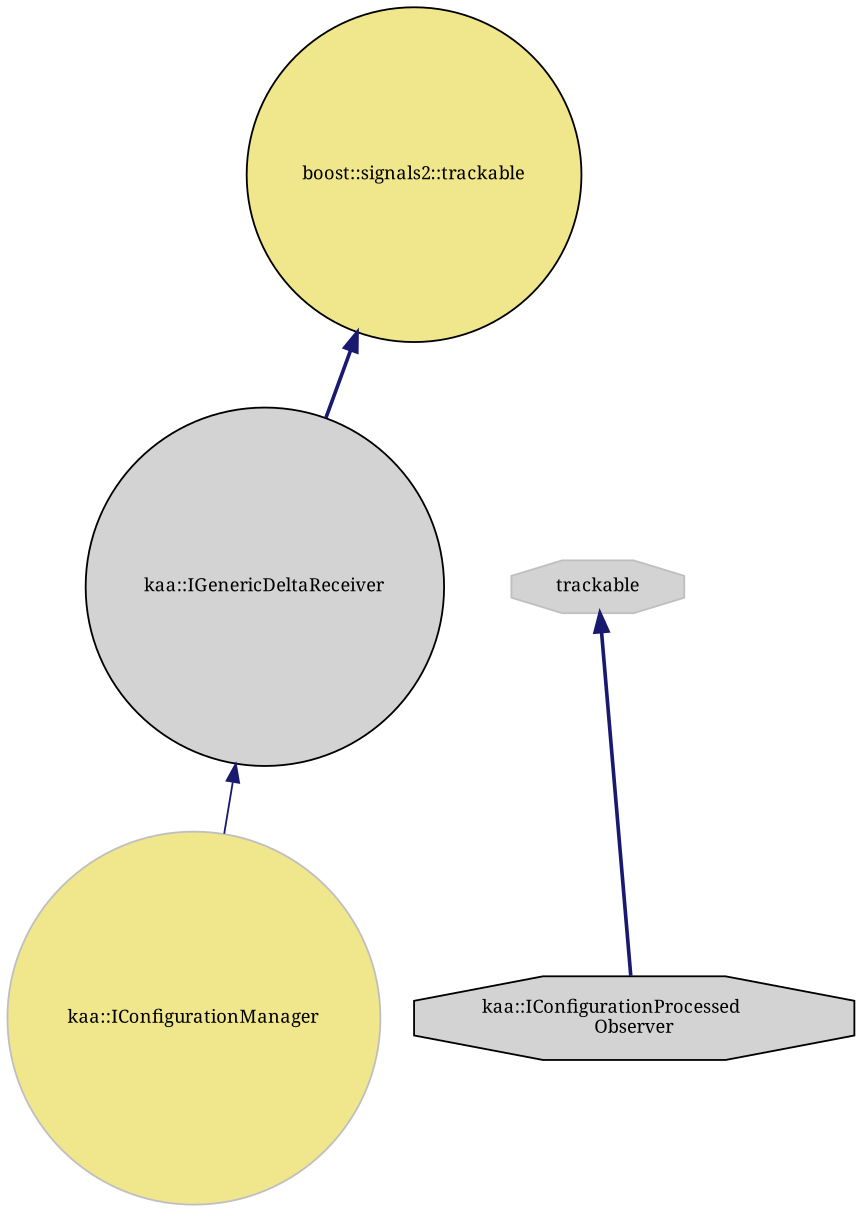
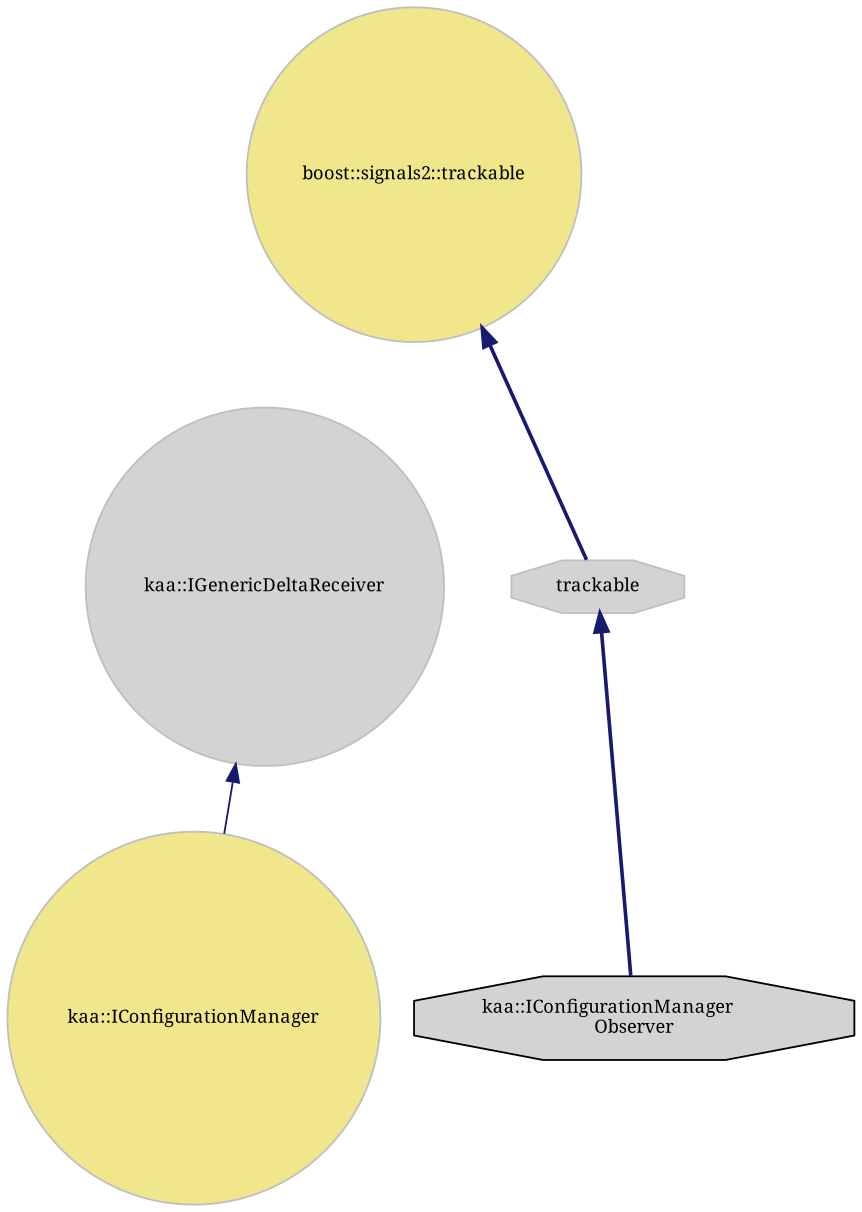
node "boost::signals2::trackable": color black -> grey75
edge "kaa::IGenericDeltaReceiver" -> "boost::signals2::trackable": now "trackable" -> "boost::signals2::trackable"
node "kaa::IGenericDeltaReceiver": color black -> grey75
node "kaa::IConfigurationProcessed Observer": label "kaa::IConfigurationProcessed Observer" -> "kaa::IConfigurationManager Observer"
